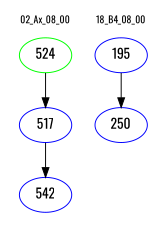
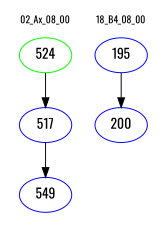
node "250": label "250" -> "200"
node "542": label "542" -> "549"
